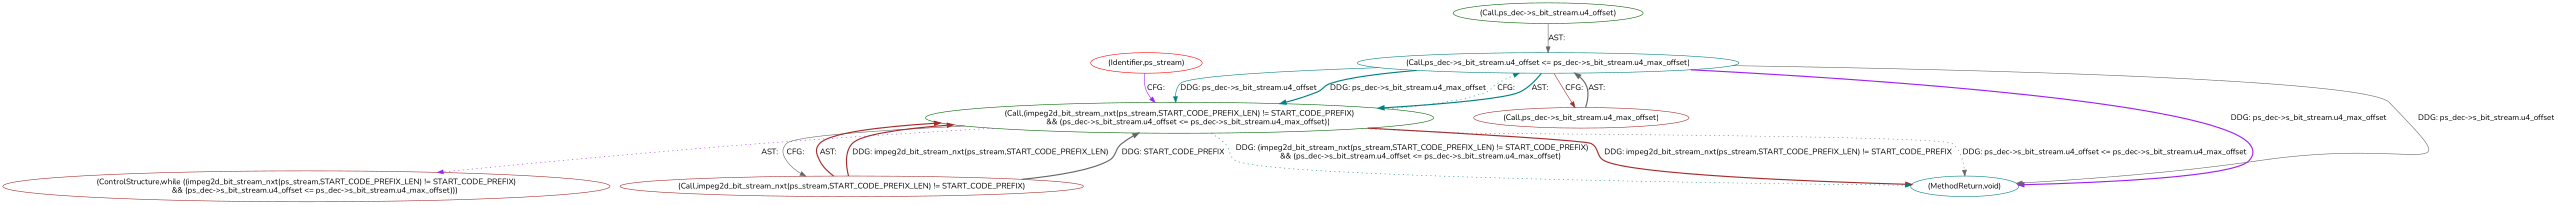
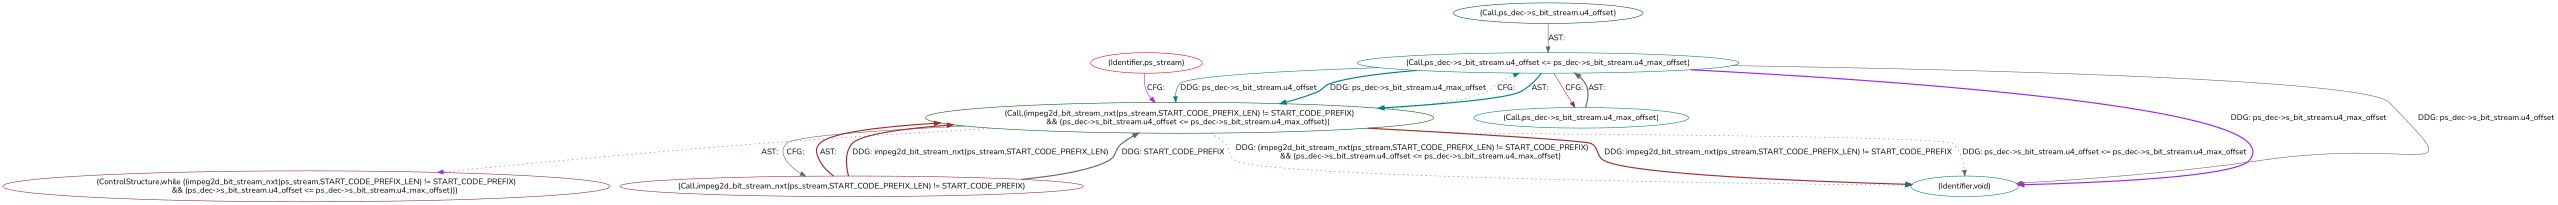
node "(Call,ps_dec->s_bit_stream.u4_max_offset)": color brown -> teal
node "(MethodReturn,void)": label "(MethodReturn,void)" -> "(Identifier,void)"
